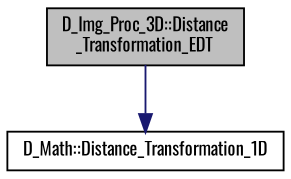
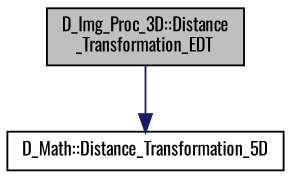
node "D_Math::Distance_Transformation_1D": label "D_Math::Distance_Transformation_1D" -> "D_Math::Distance_Transformation_5D"
